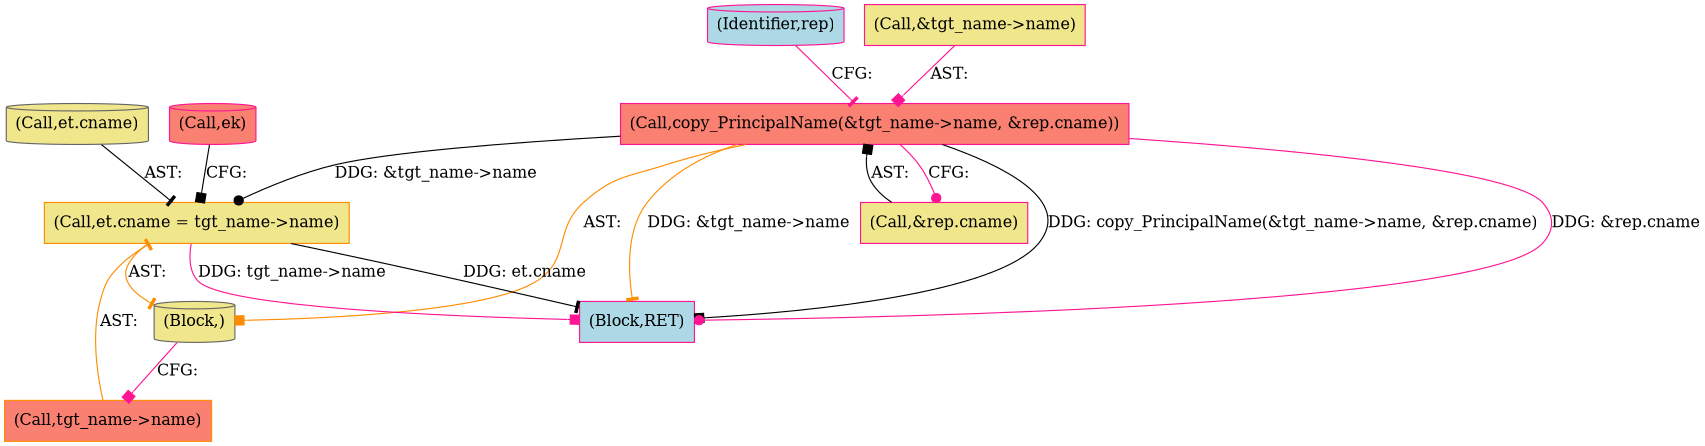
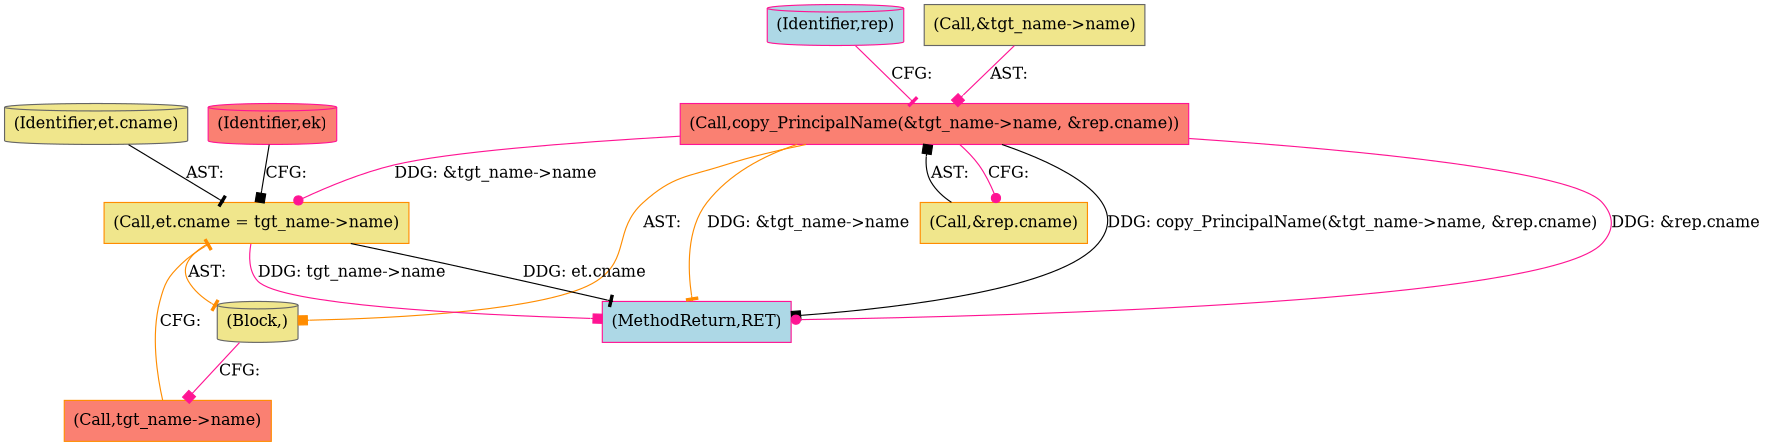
node "(Call,&tgt_name->name)": color deeppink -> gray40
node "(Call,et.cname)": label "(Call,et.cname)" -> "(Identifier,et.cname)"
node "(Call,ek)": label "(Call,ek)" -> "(Identifier,ek)"
edge "(Call,copy_PrincipalName(&tgt_name->name, &rep.cname))" -> "(Call,et.cname = tgt_name->name)": color black -> deeppink
node "(Call,&rep.cname)": color deeppink -> darkorange
edge "(Call,tgt_name->name)" -> "(Call,et.cname = tgt_name->name)": label "AST: " -> "CFG: "
node "(Block,RET)": label "(Block,RET)" -> "(MethodReturn,RET)"
